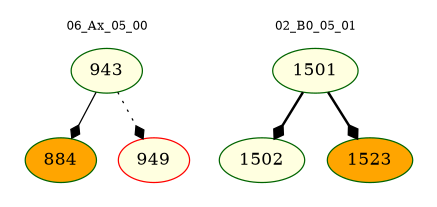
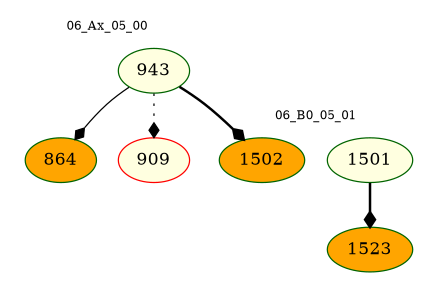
cluster "02_B0_05_01": label "02_B0_05_01" -> "06_B0_05_01"
edge "1501" -> "1502": now "943" -> "1502"
node "884": label "884" -> "864"
node "949": label "949" -> "909"
node "1502": fillcolor lightyellow -> orange
